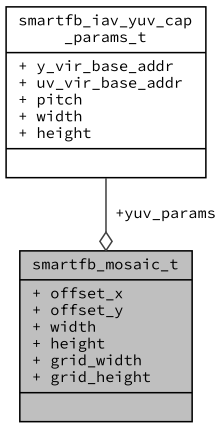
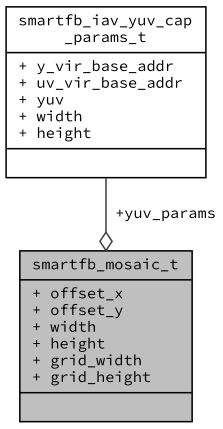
node "smartfb_iav_yuv_cap": text "+ pitch" -> "+ yuv"
